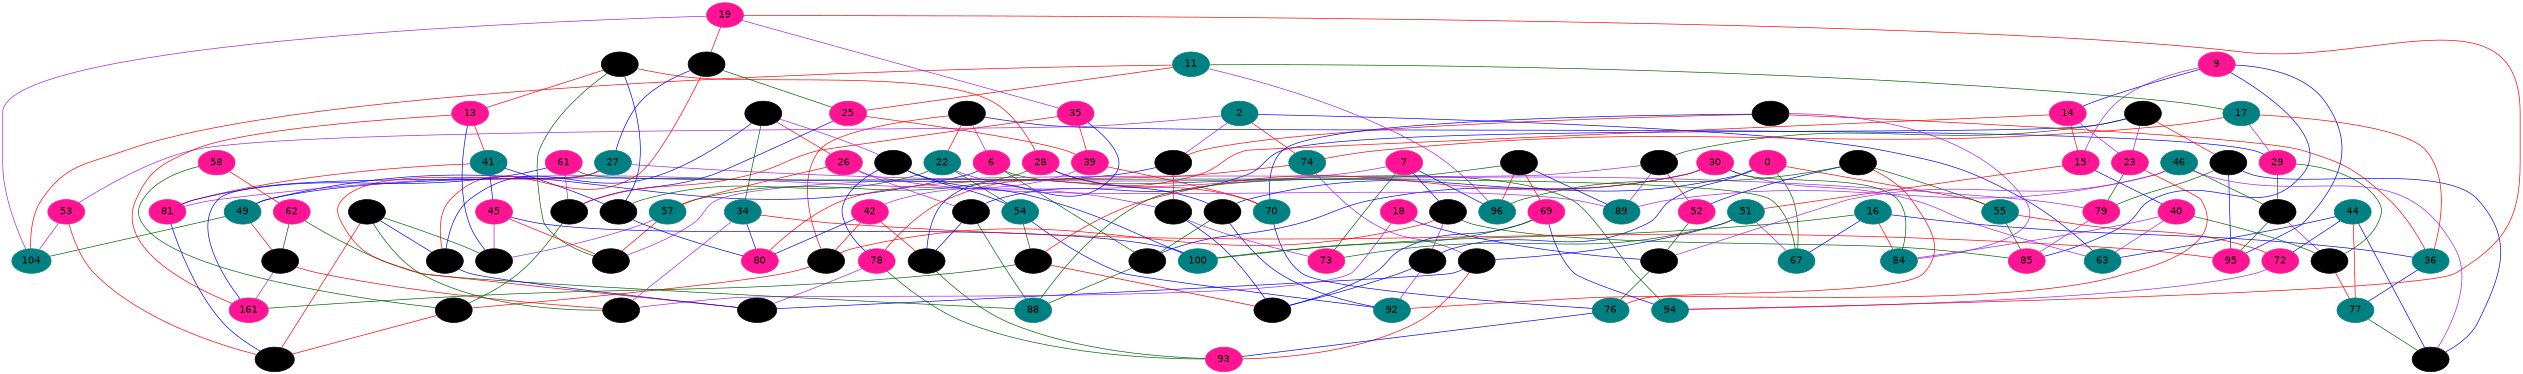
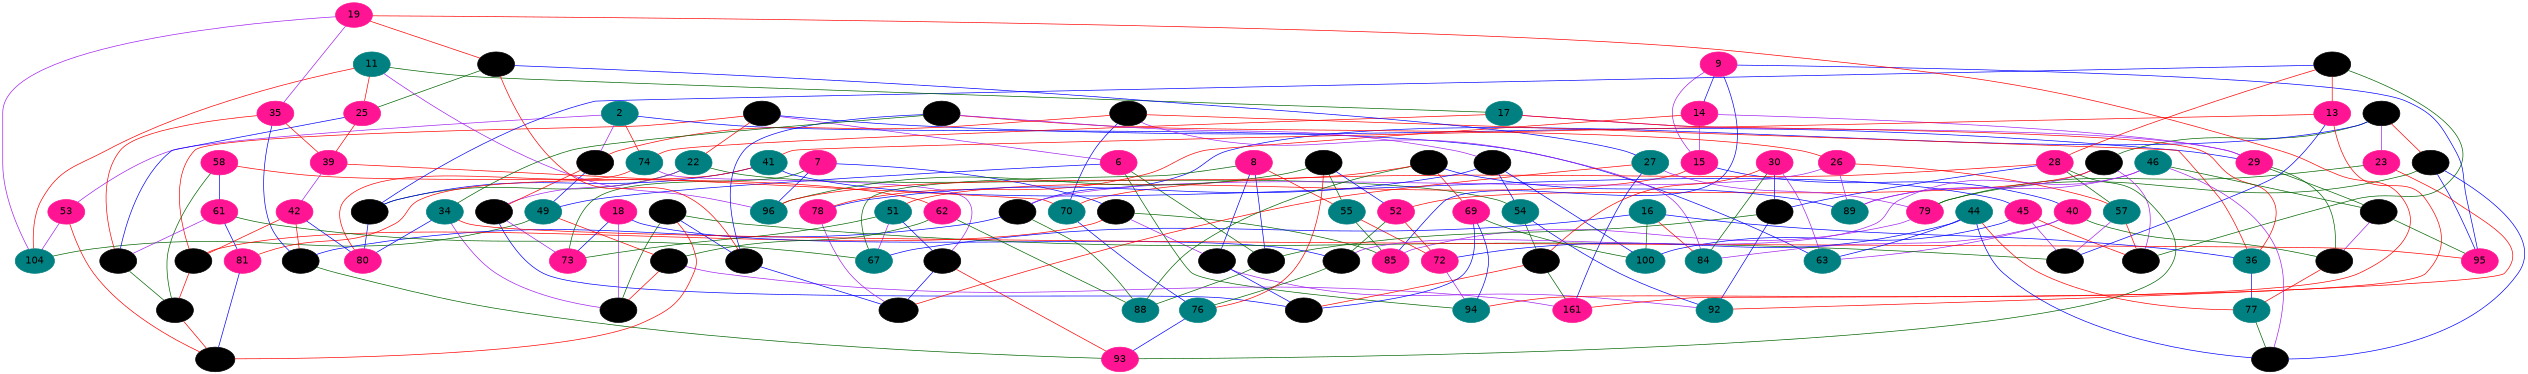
edge "14" -- "15": color red -> purple
edge "14" -- "23": now "14" -- "29"
node "0": label "0" -> "8"
edge "7" -- "81": removed
edge "58" -- "61": added
edge "18" -- "73": added
edge "52" -- "72": added
edge "78" -- "93": now "28" -- "93"
